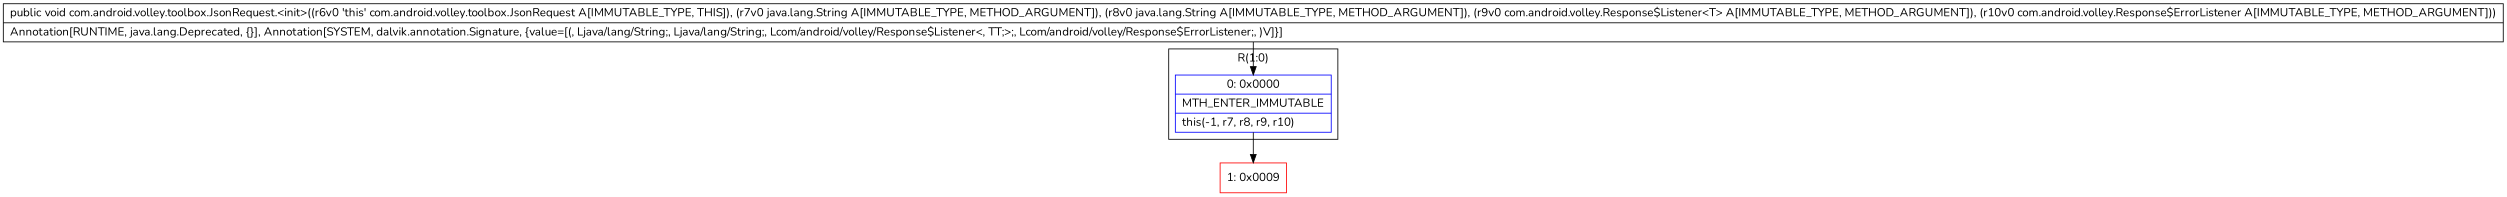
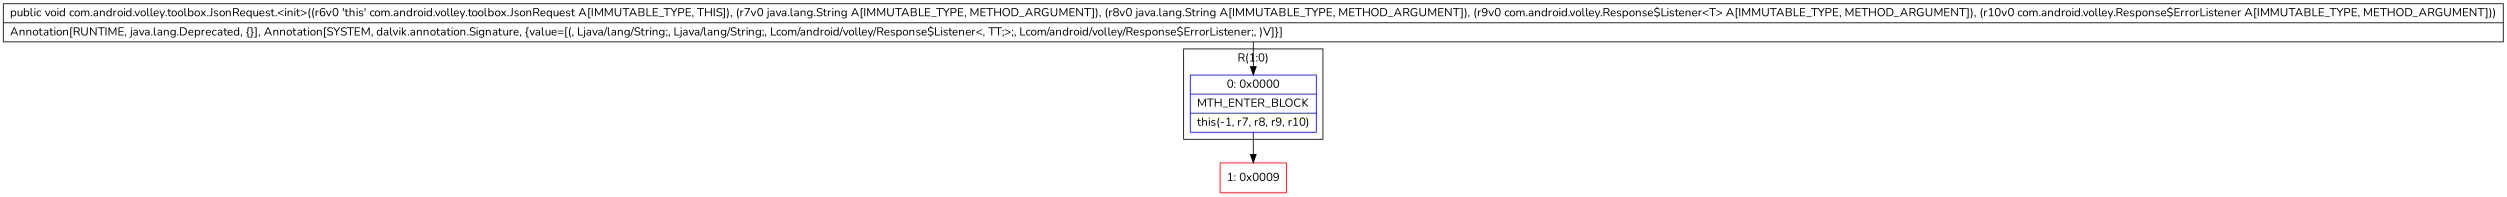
node "0: 0x0000": text "MTH_ENTER_IMMUTABLE" -> "MTH_ENTER_BLOCK"
